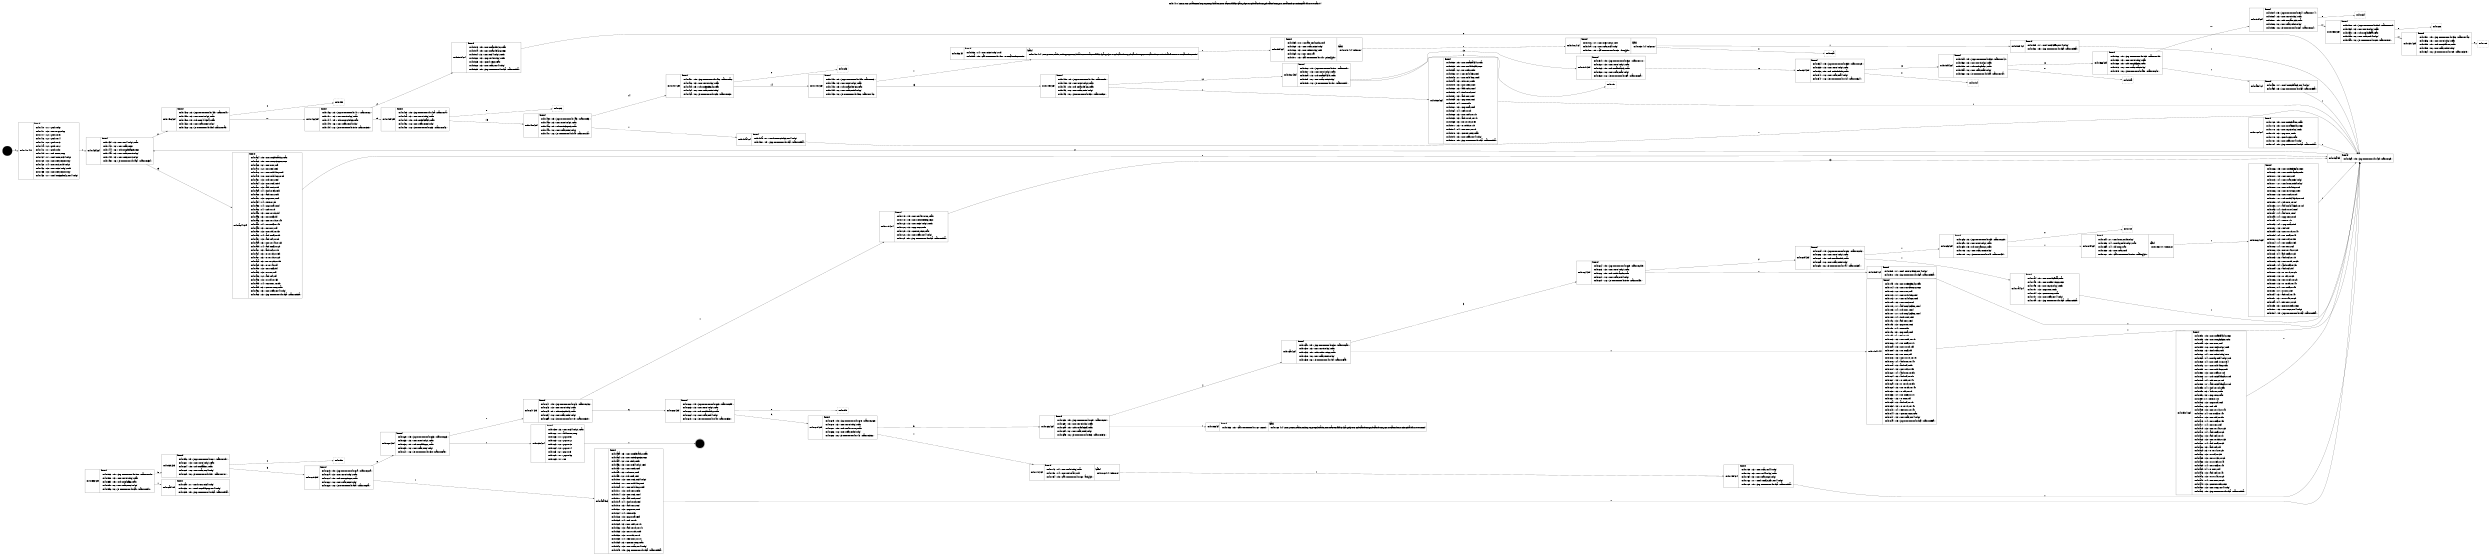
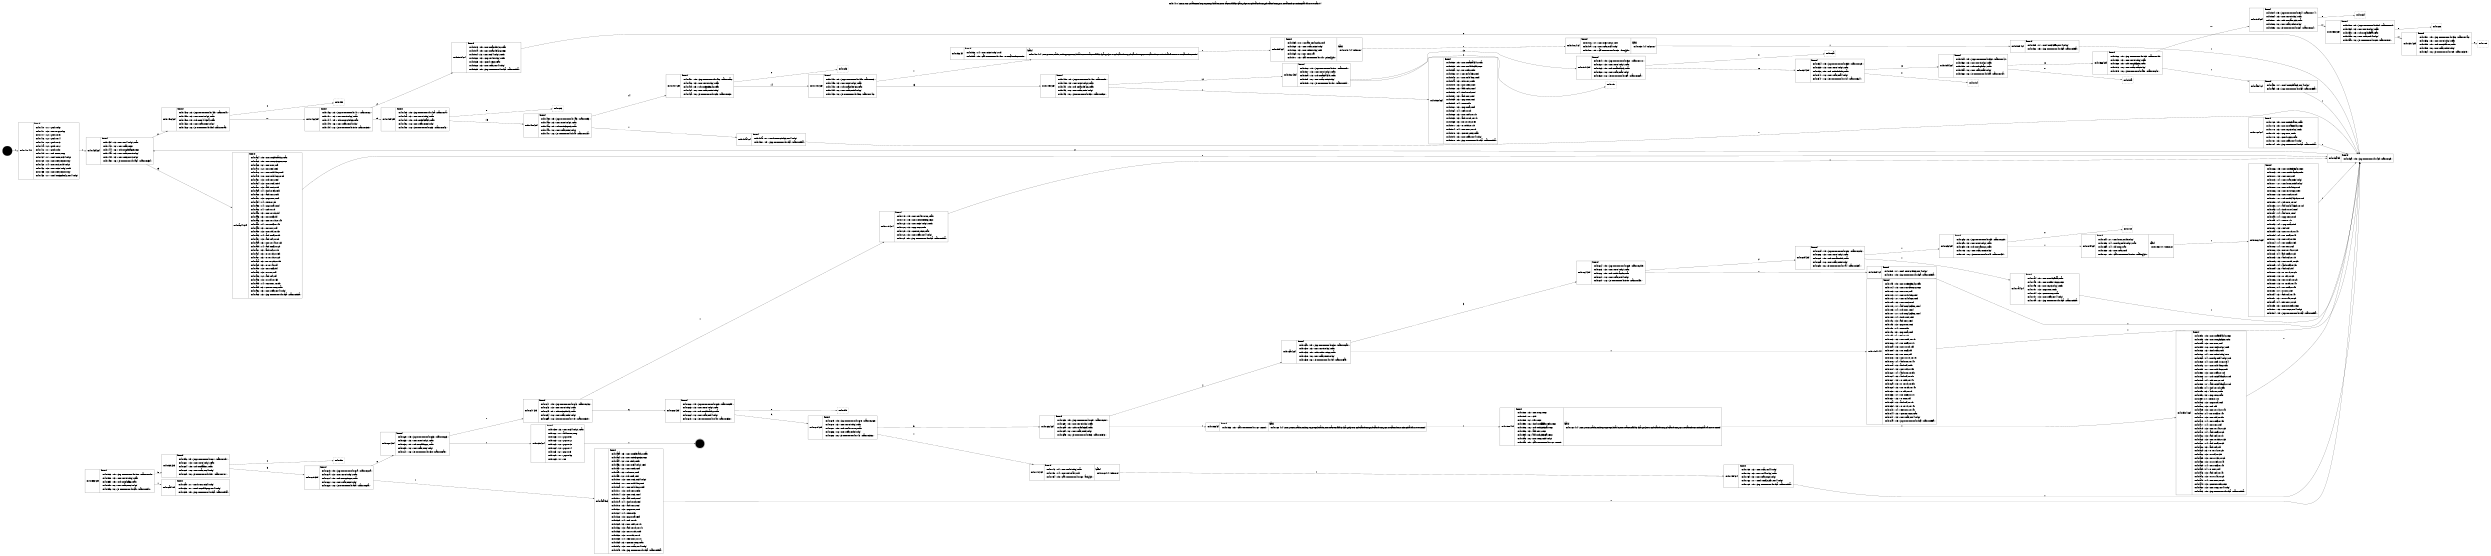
edge "0x401b76 [15]" -> "0x401c9a": now "0x40151b [25]" -> "0x401c9a"
edge "0x401930 [83]" -> "0x401d6a [5]": removed, label "1"
edge "0x401719 [27]" -> "0x401d6a [5]": label " 13" -> " 1"
node "0x401988 [40]": added
